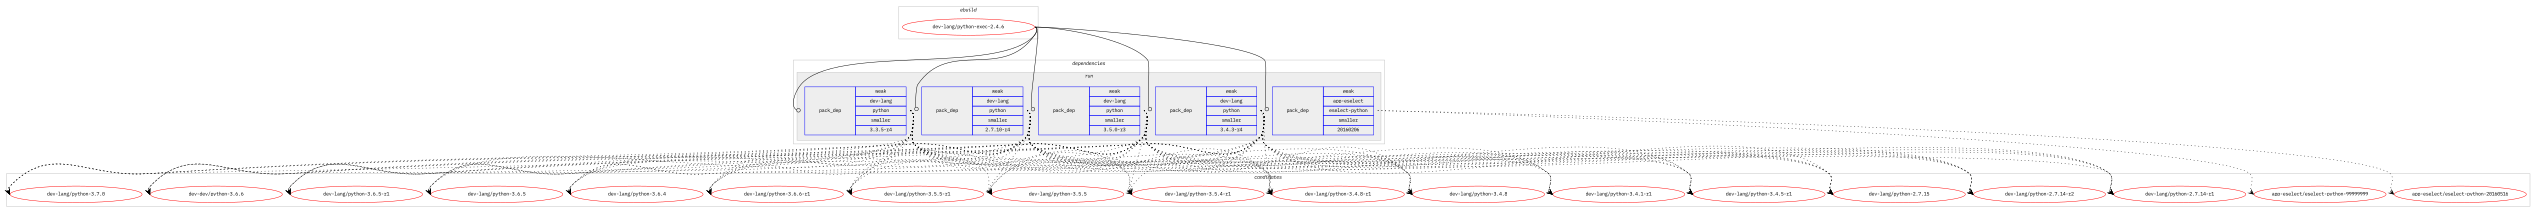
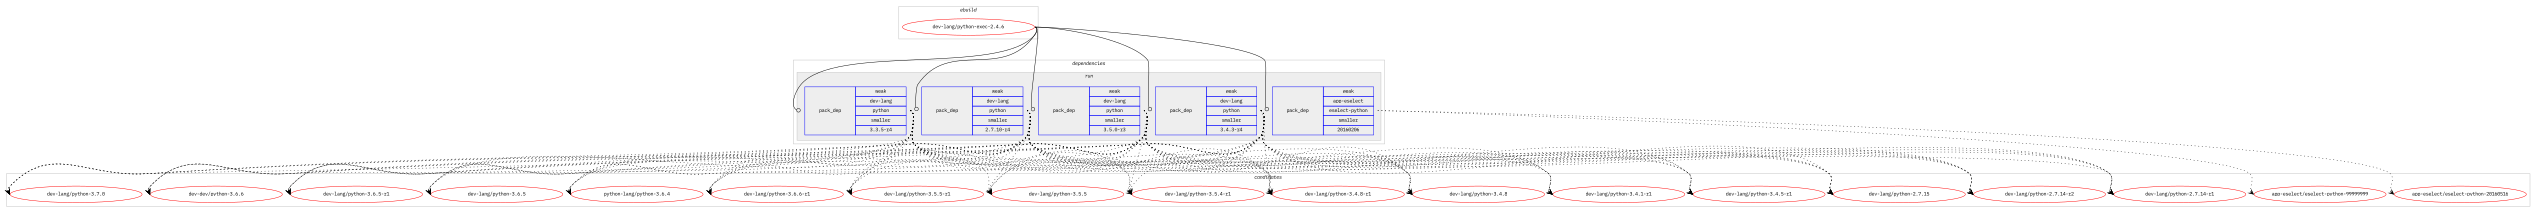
node "dev-lang/python-3.6.4": label "dev-lang/python-3.6.4" -> "python-lang/python-3.6.4"
